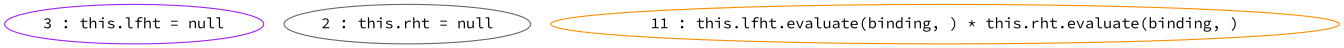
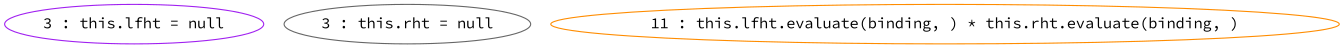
node "2 : this.rht = null": label "2 : this.rht = null" -> "3 : this.rht = null"
